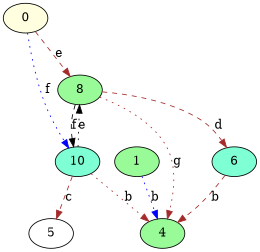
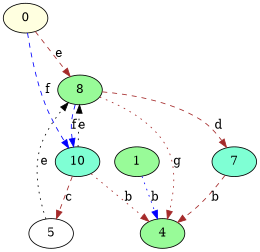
edge "0" -> "10": style dotted -> dashed
edge "8" -> "10": color black -> blue
edge "5" -> "8": added, label "e"
node "6": label "6" -> "7"
